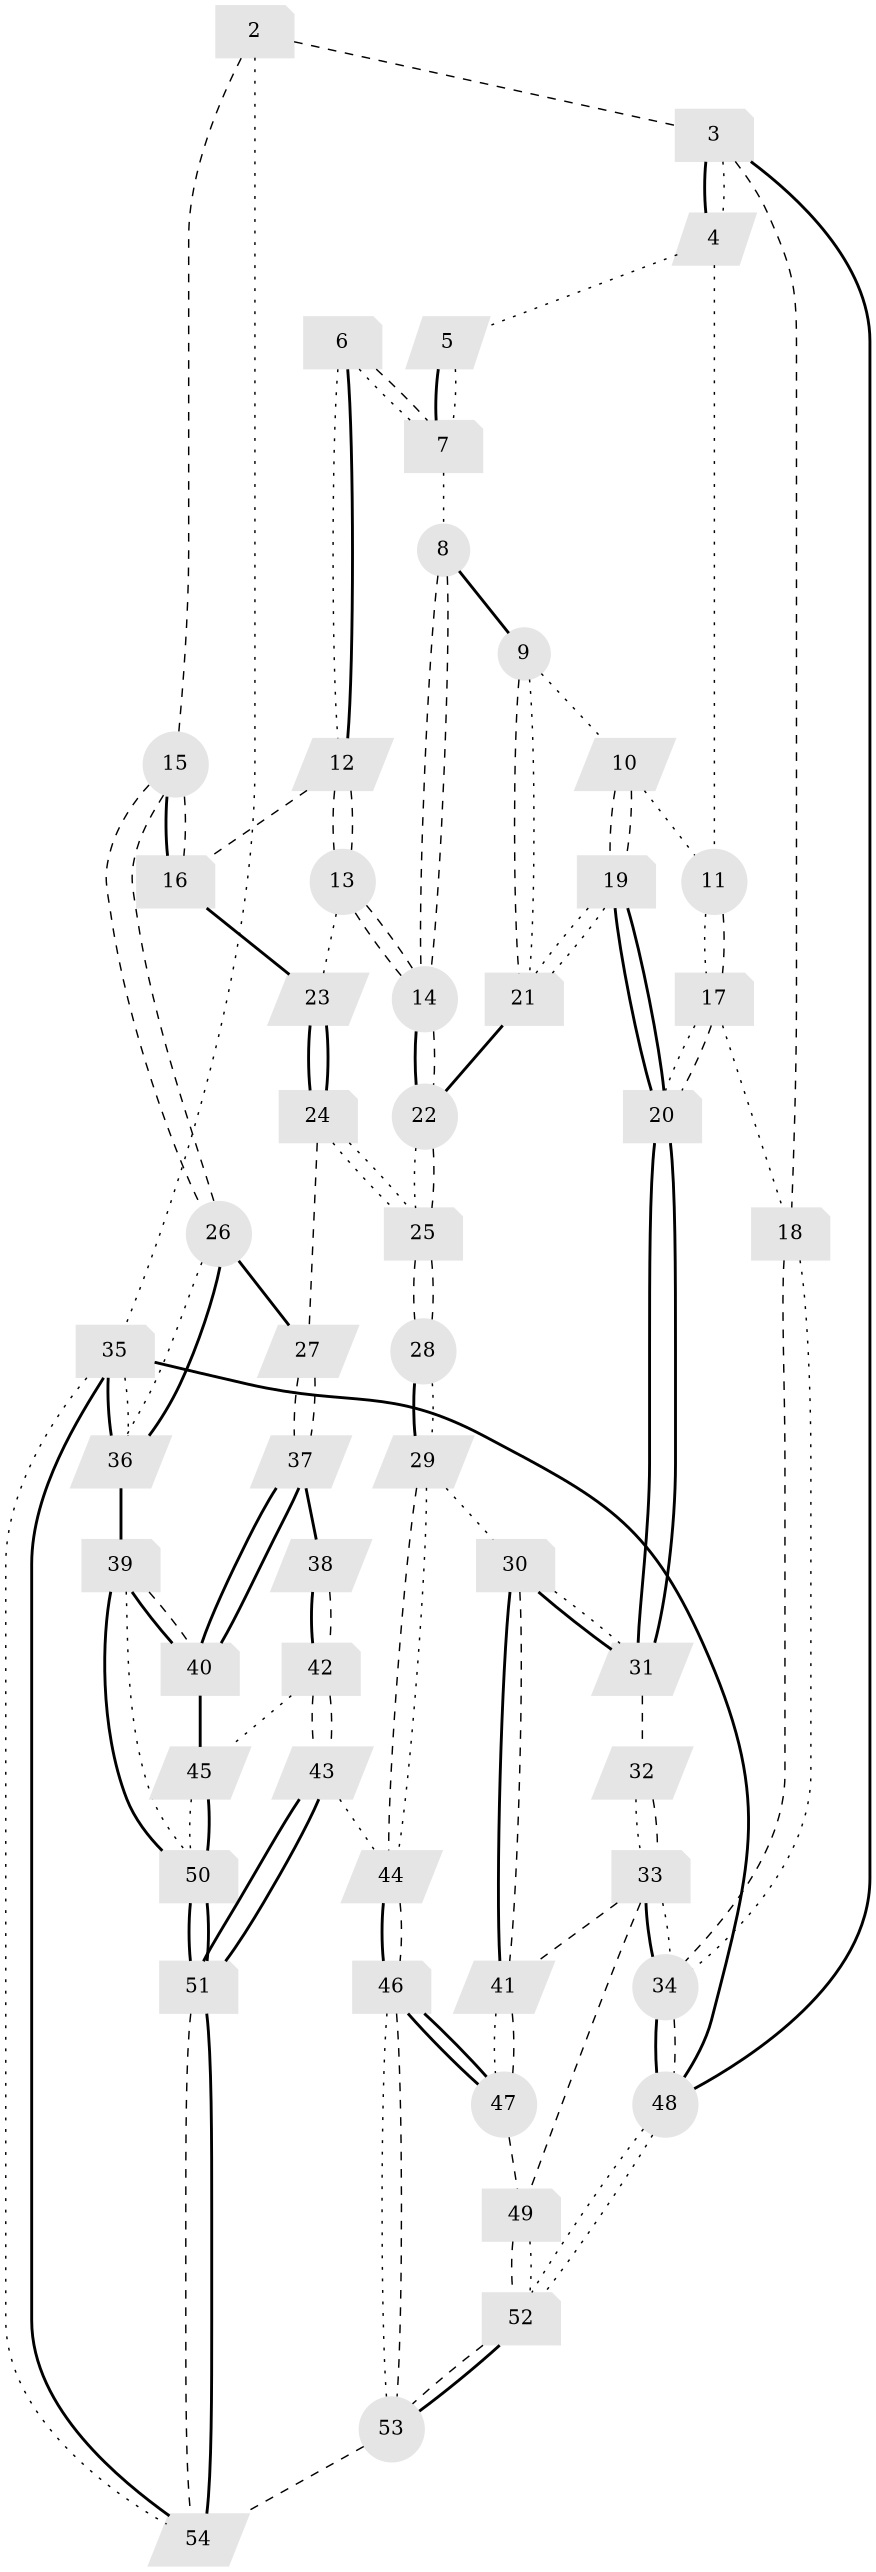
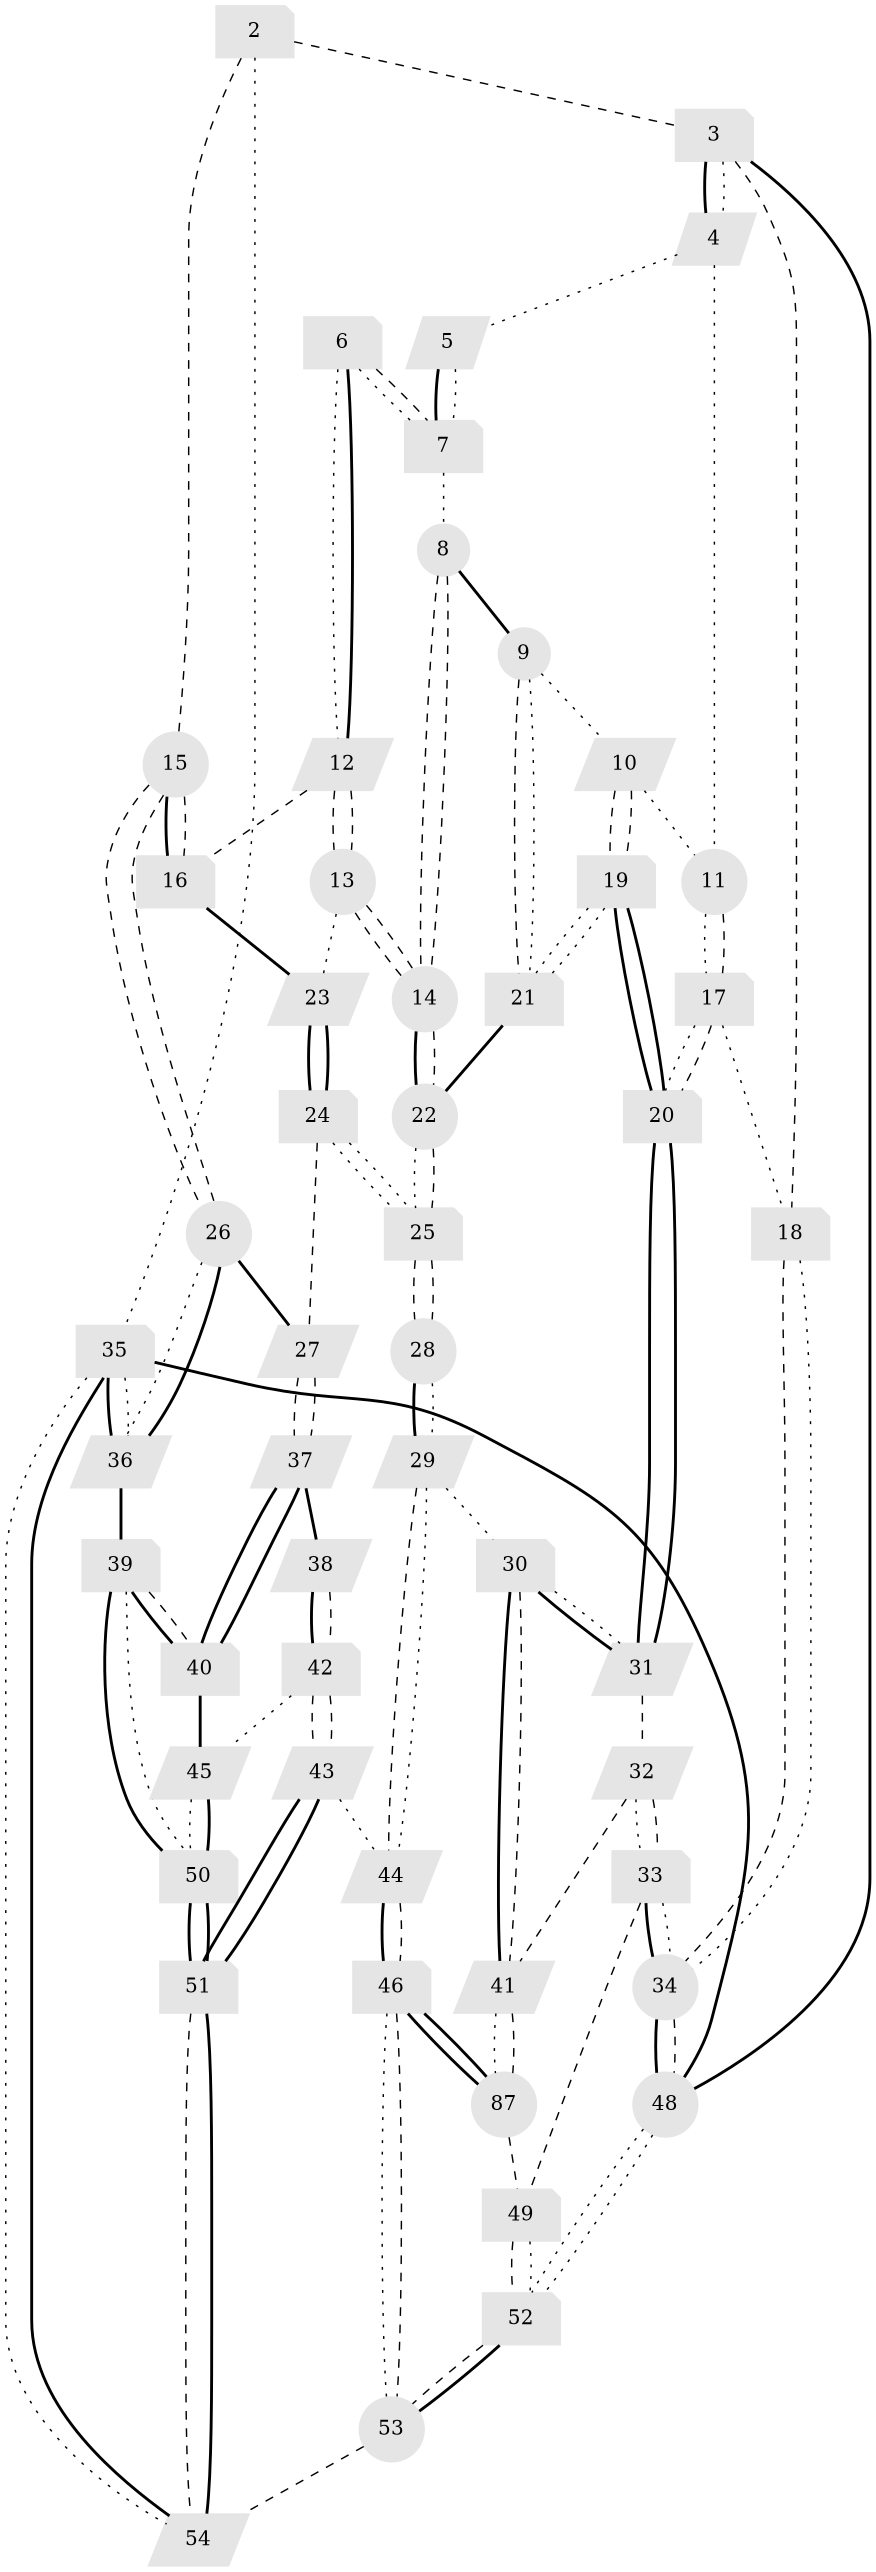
edge "33" -- "41": now "32" -- "41"
node "47": label "47" -> "87"
